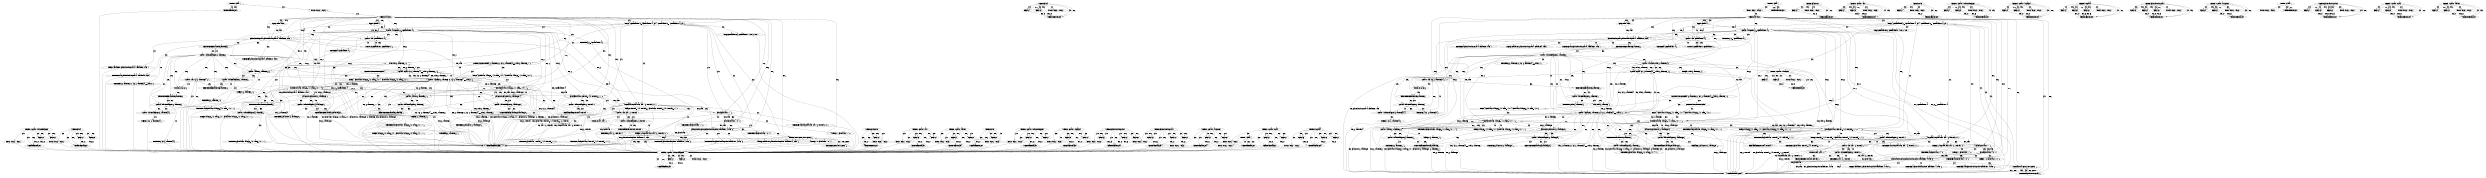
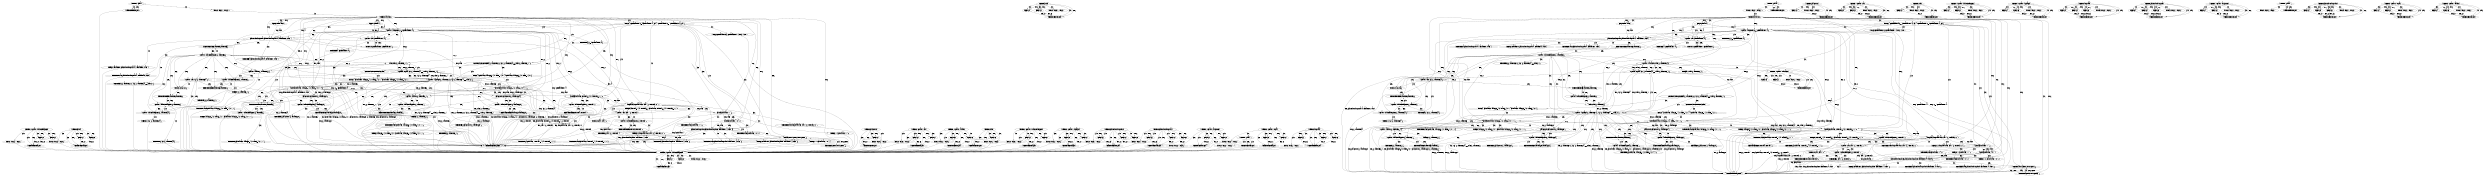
node "(IDENTIFIER,p,strlen(p->nameUTF8))": removed
